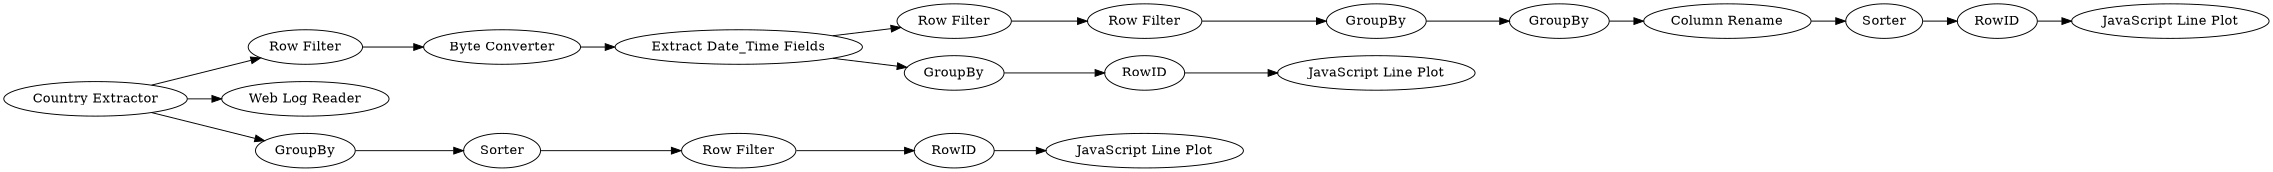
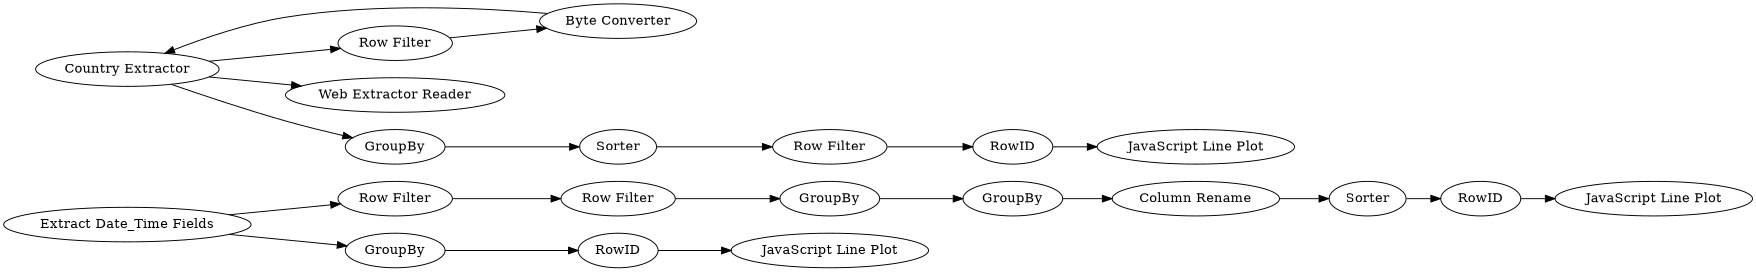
edge "Byte Converter" -> "Extract Date_Time Fields": now "Byte Converter" -> "Country Extractor"
node "Web Log Reader": label "Web Log Reader" -> "Web Extractor Reader"
